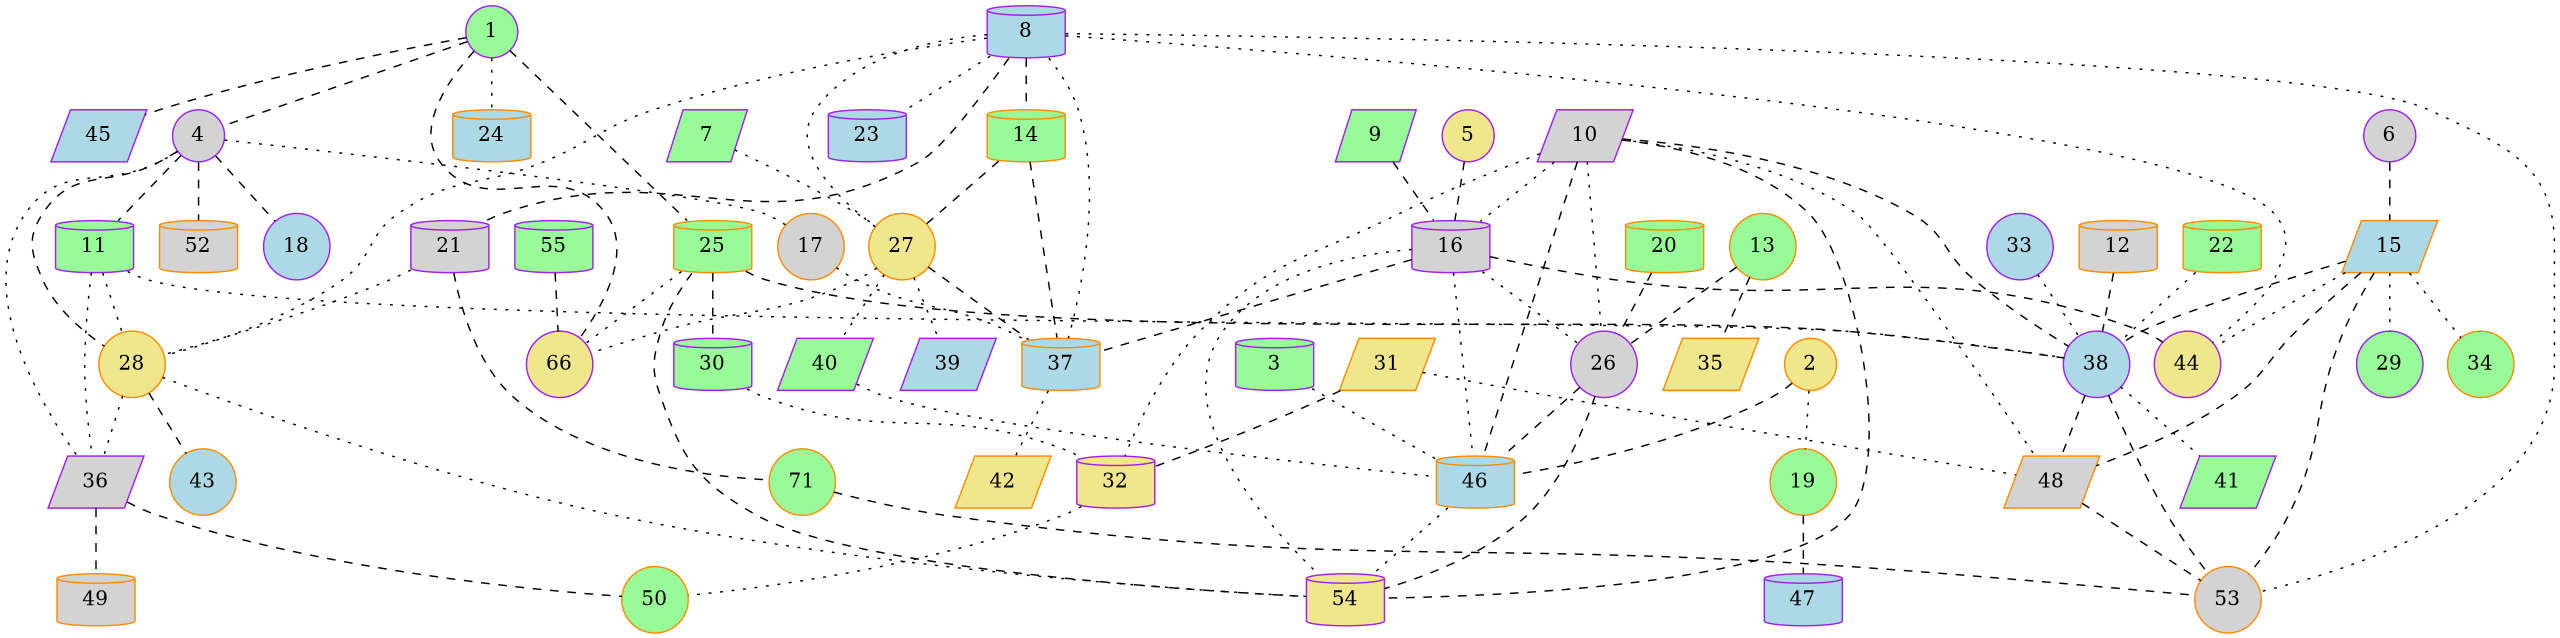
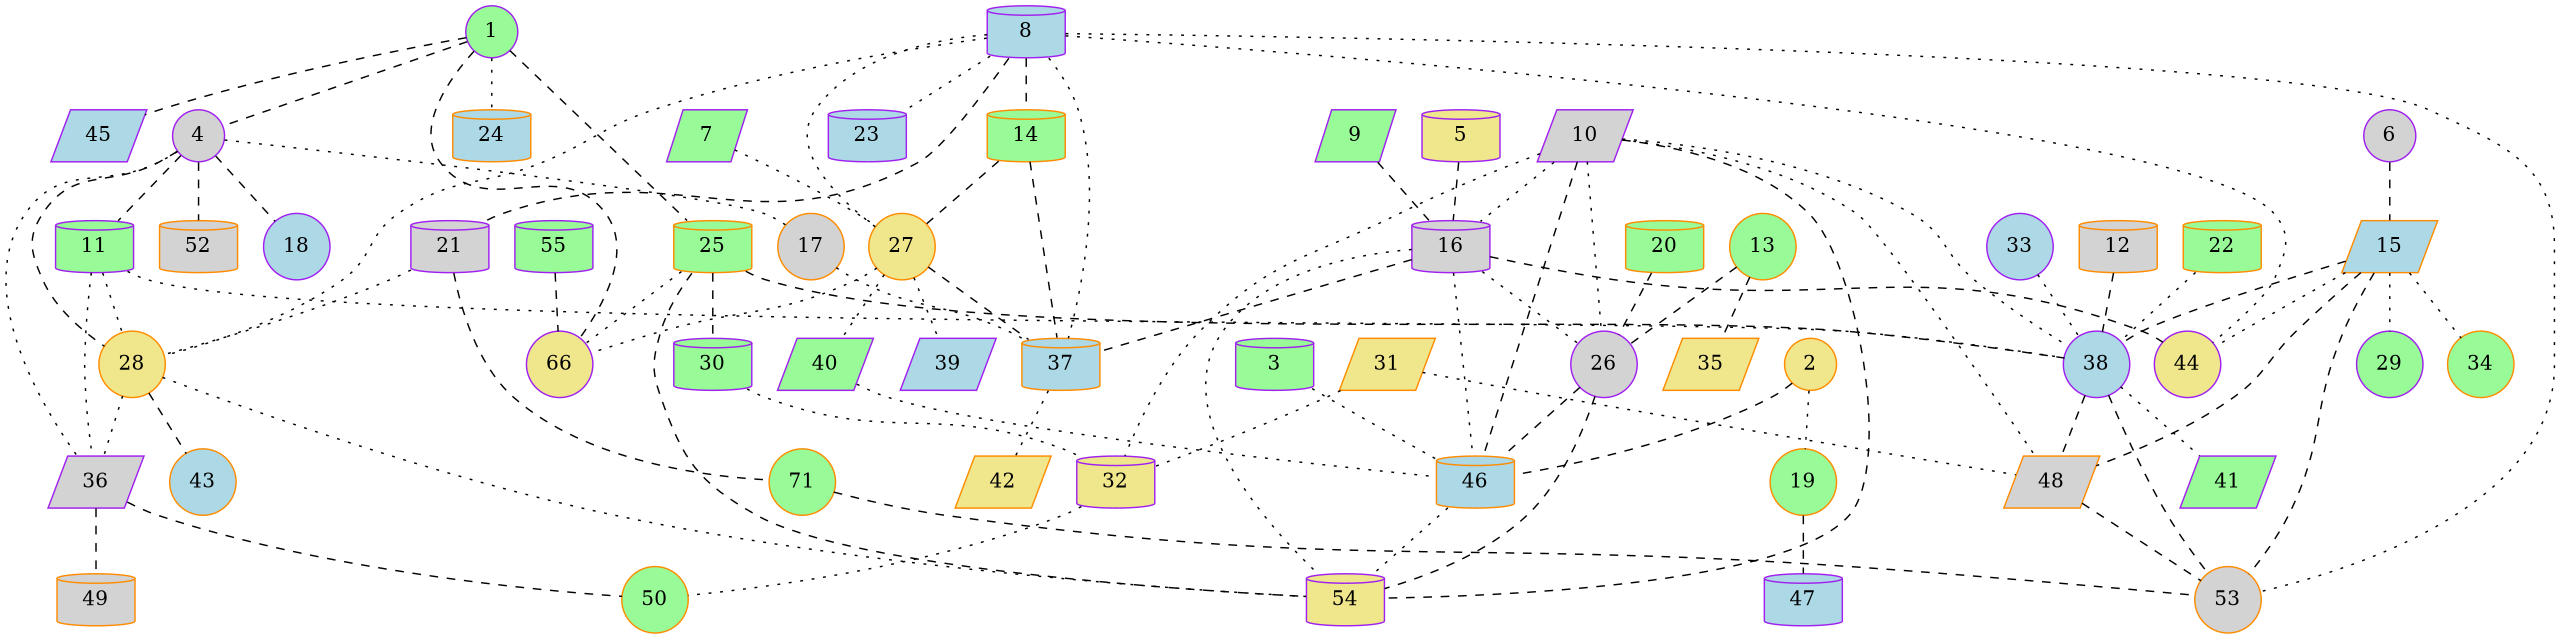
node "5": shape circle -> cylinder
edge "10" -- "38": style dashed -> dotted
edge "31" -- "32": style dashed -> dotted
